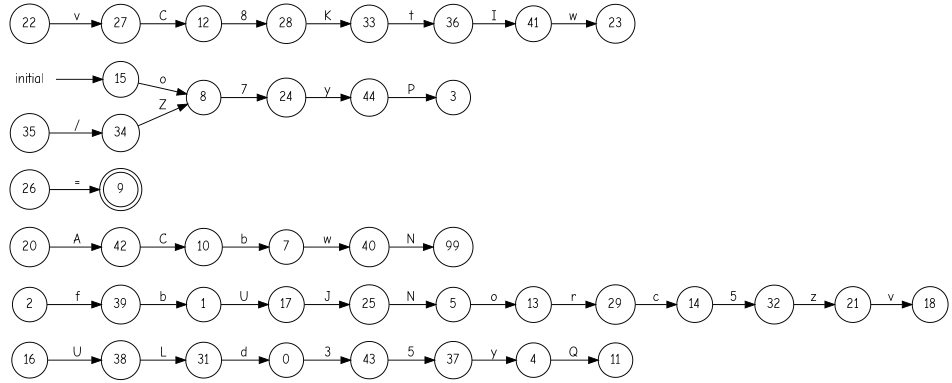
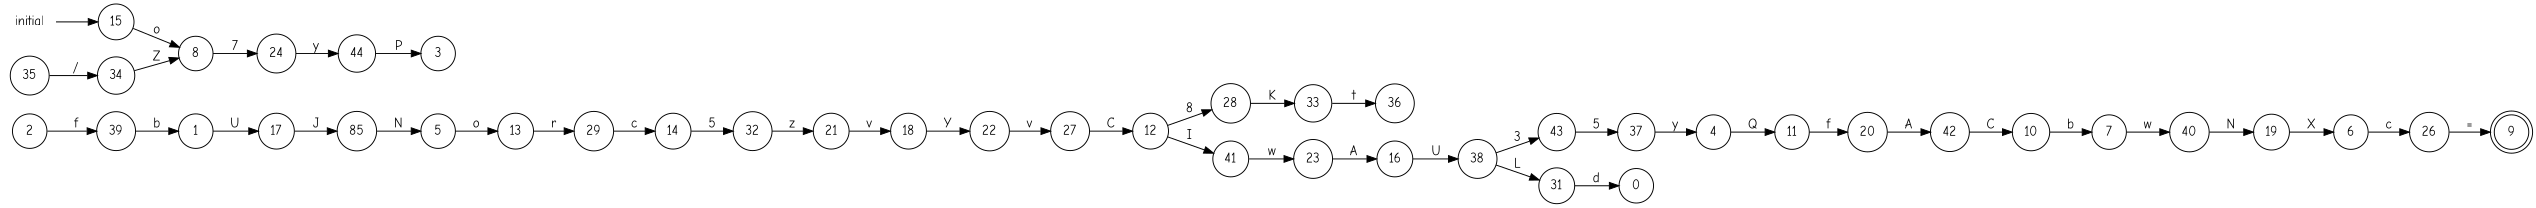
edge "36" -> "41": now "12" -> "41"
edge "18" -> "22": added, label "Y"
edge "11" -> "20": added, label "f"
node "6": added
edge "23" -> "16": added, label "A"
node "99": label "99" -> "19"
node "25": label "25" -> "85"
edge "0" -> "43": now "38" -> "43"
